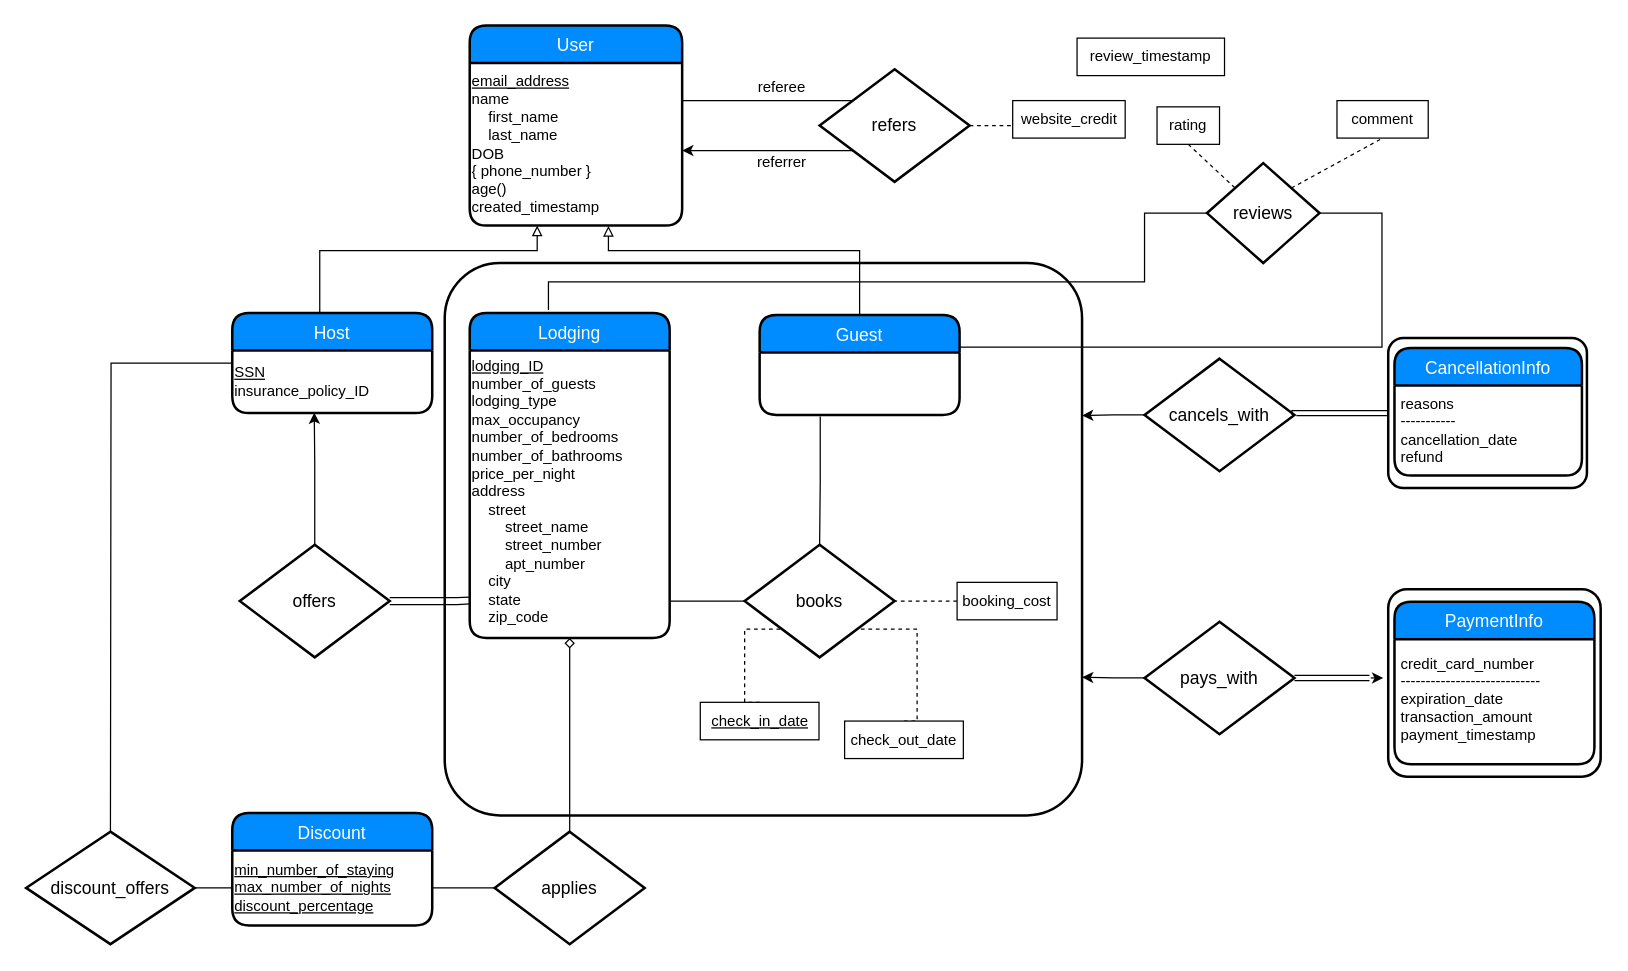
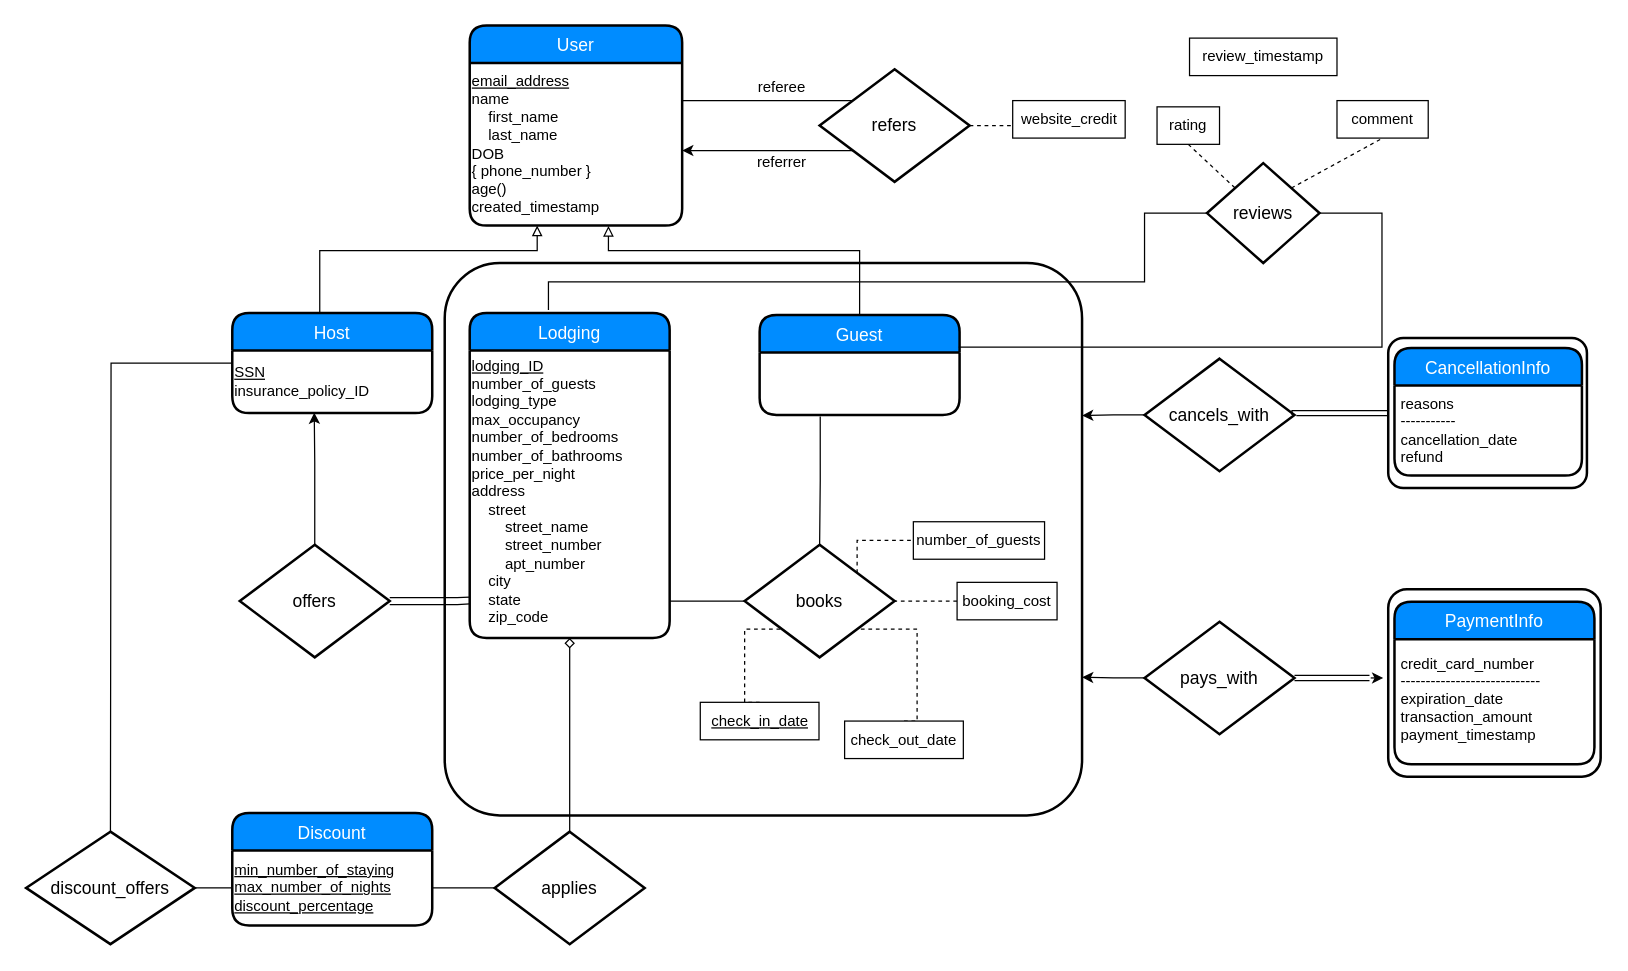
node "review_timestamp": moved (1151, 57) -> (1263, 57)
edge "number_of_guests" -- "books": added
node "number_of_guests": added
